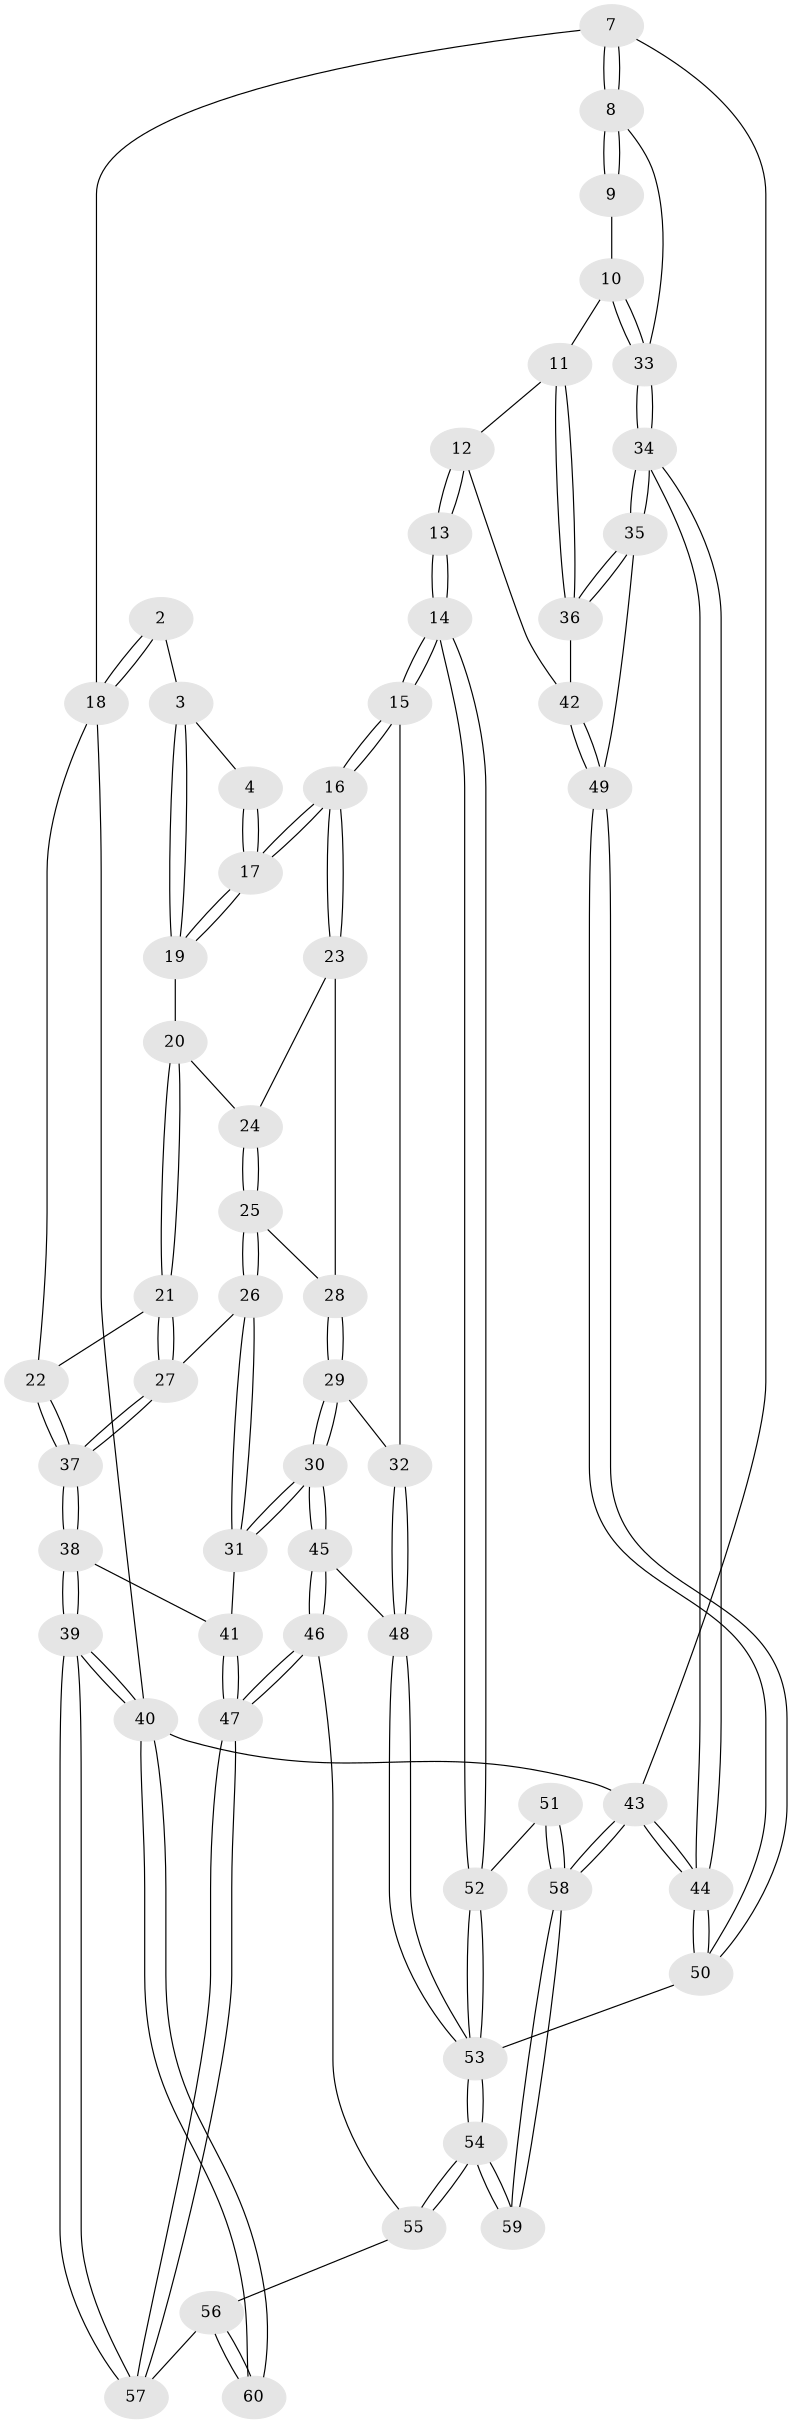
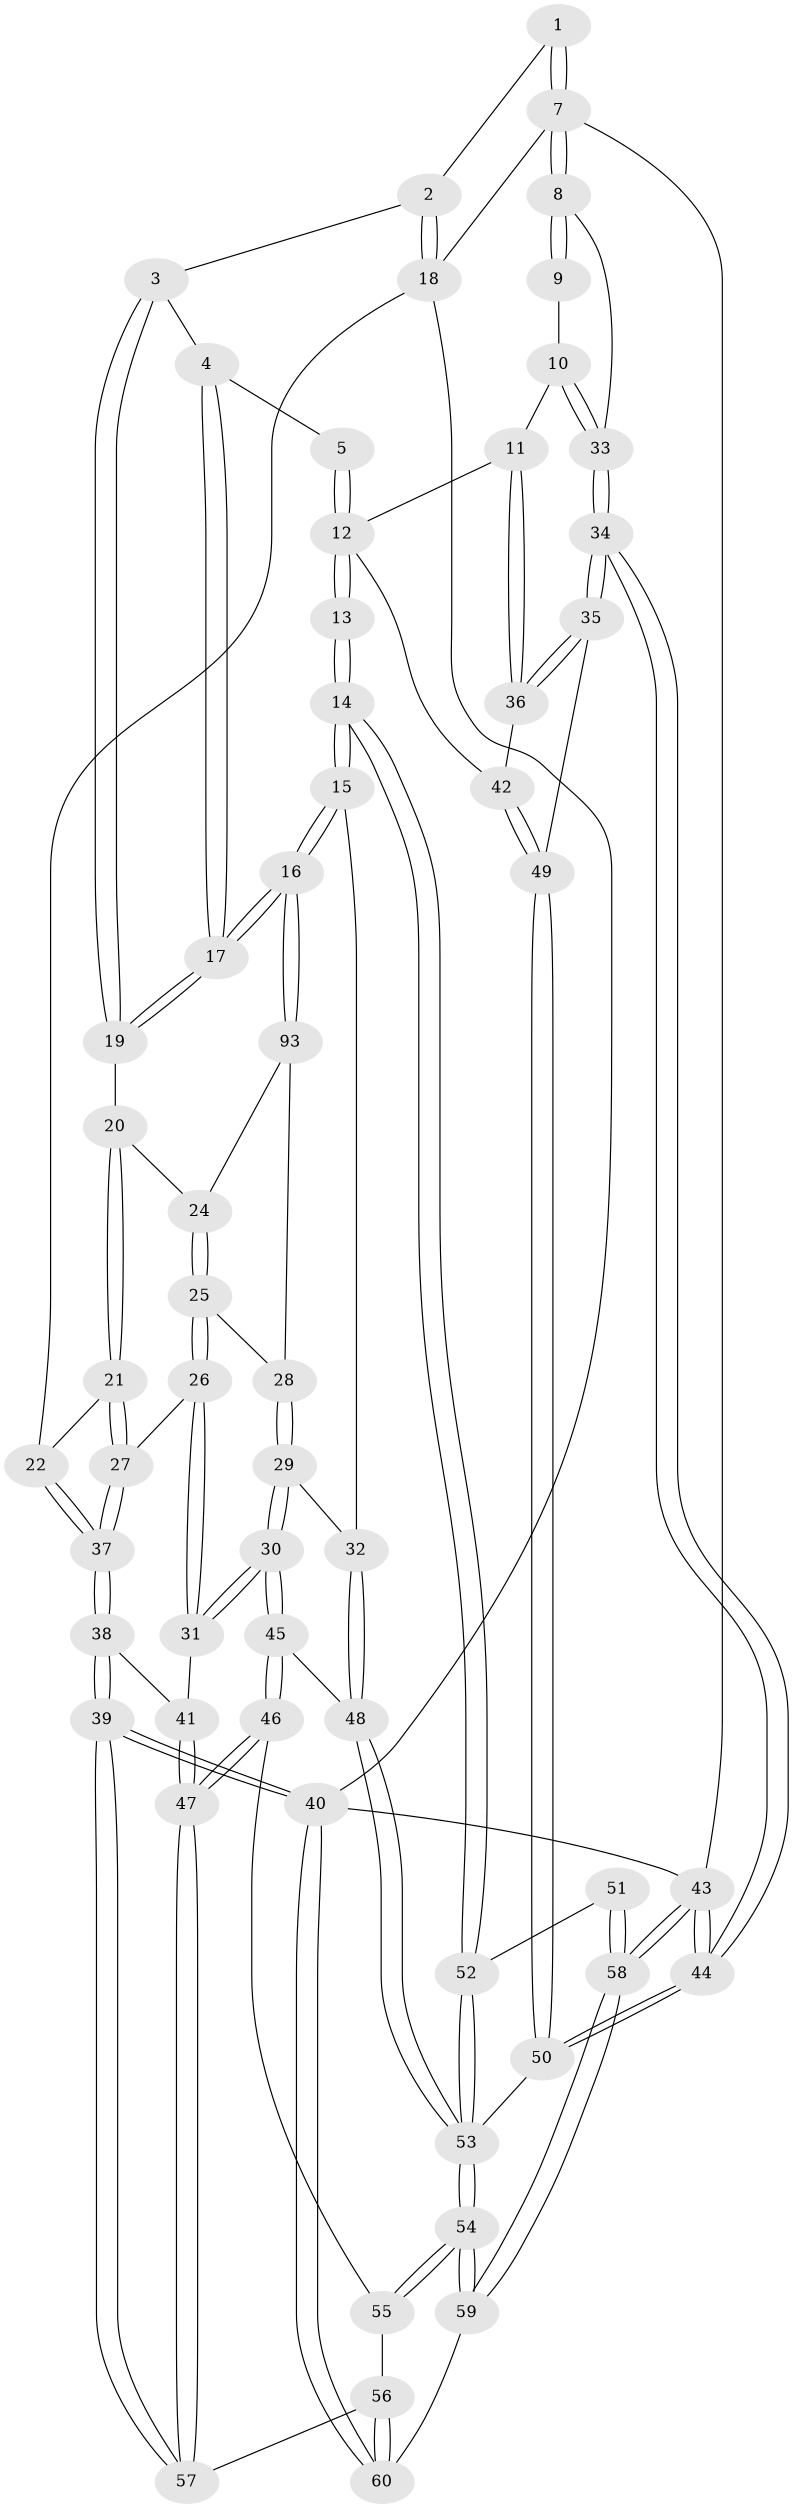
node "1": added
node "5": added
node "23": label "23" -> "93"
edge "59" -- "60": added
